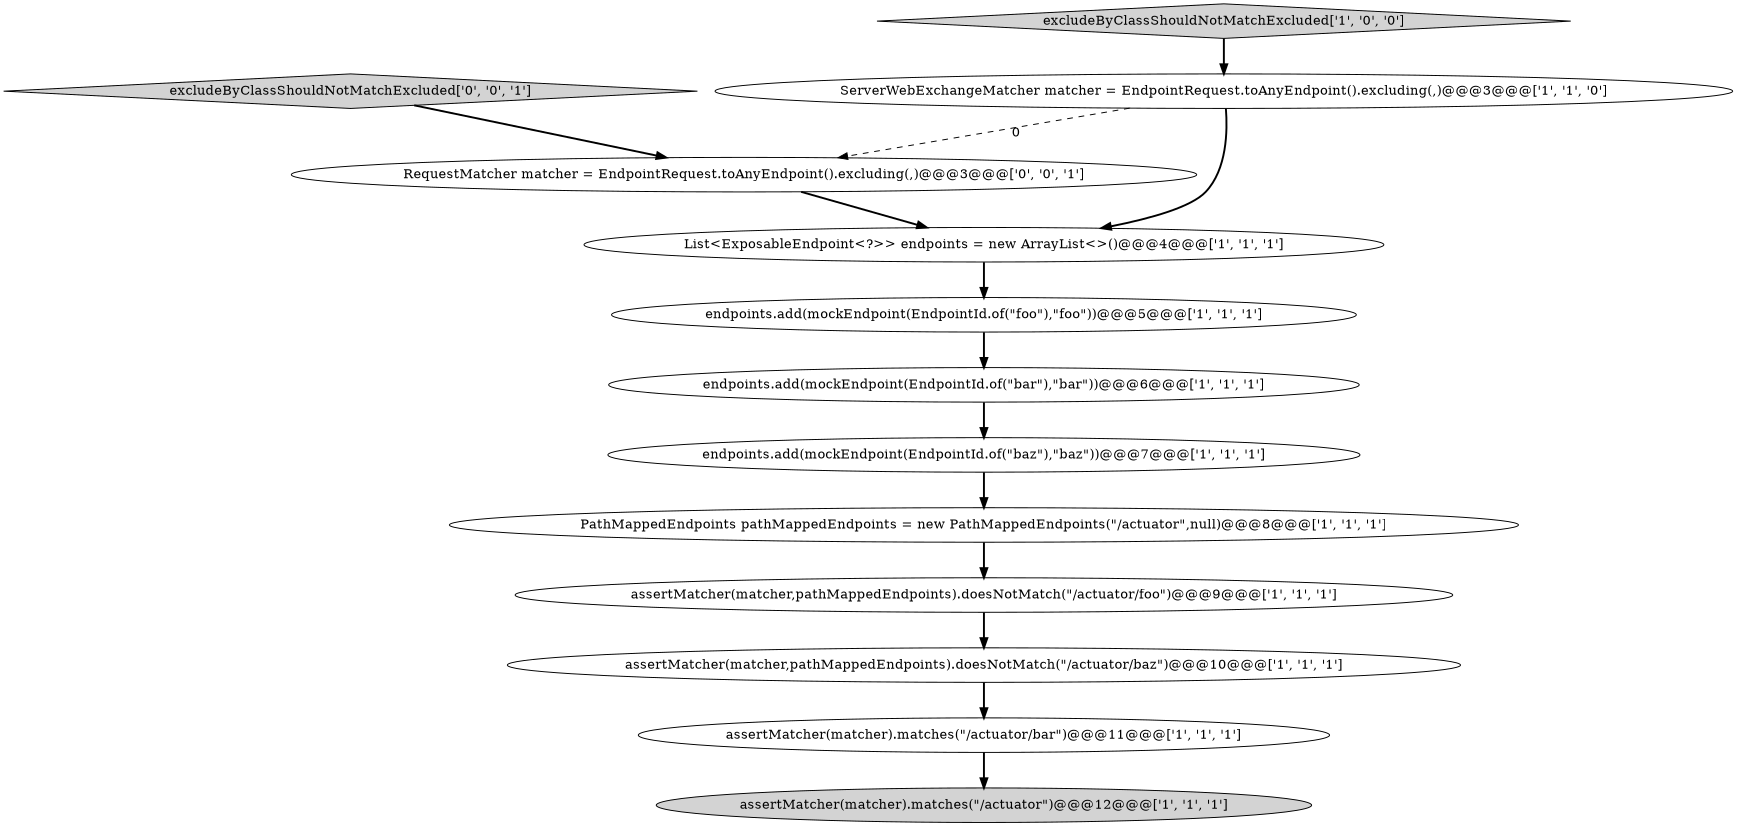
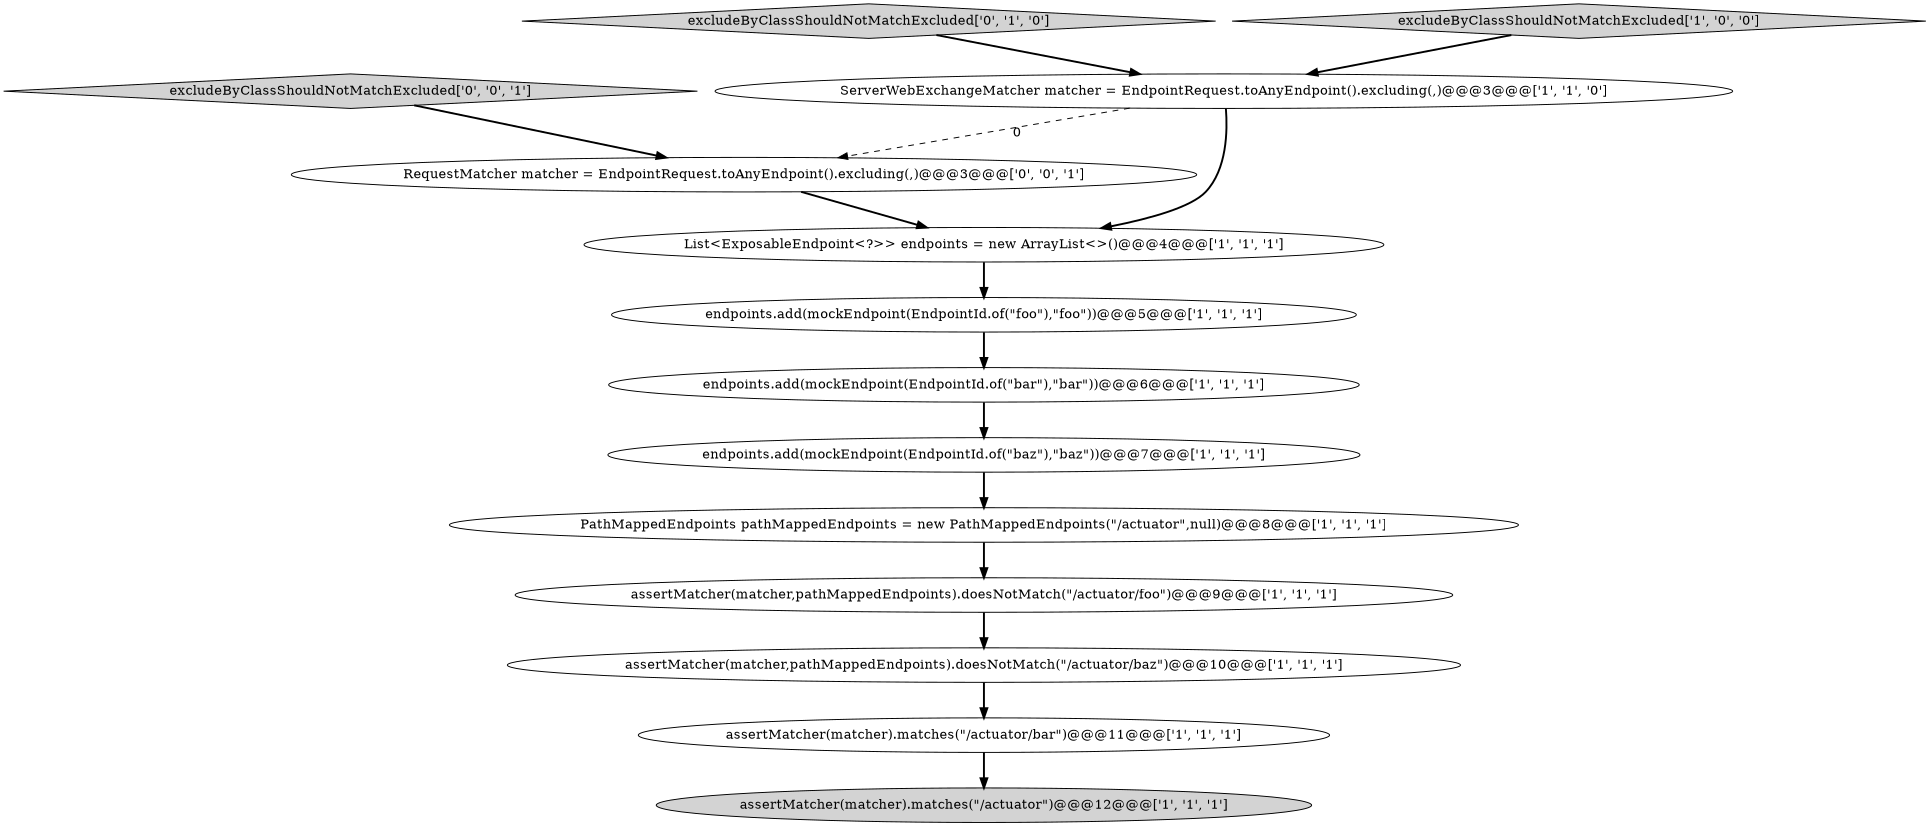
node "excludeByClassShouldNotMatchExcluded['0', '1', '0']": added
